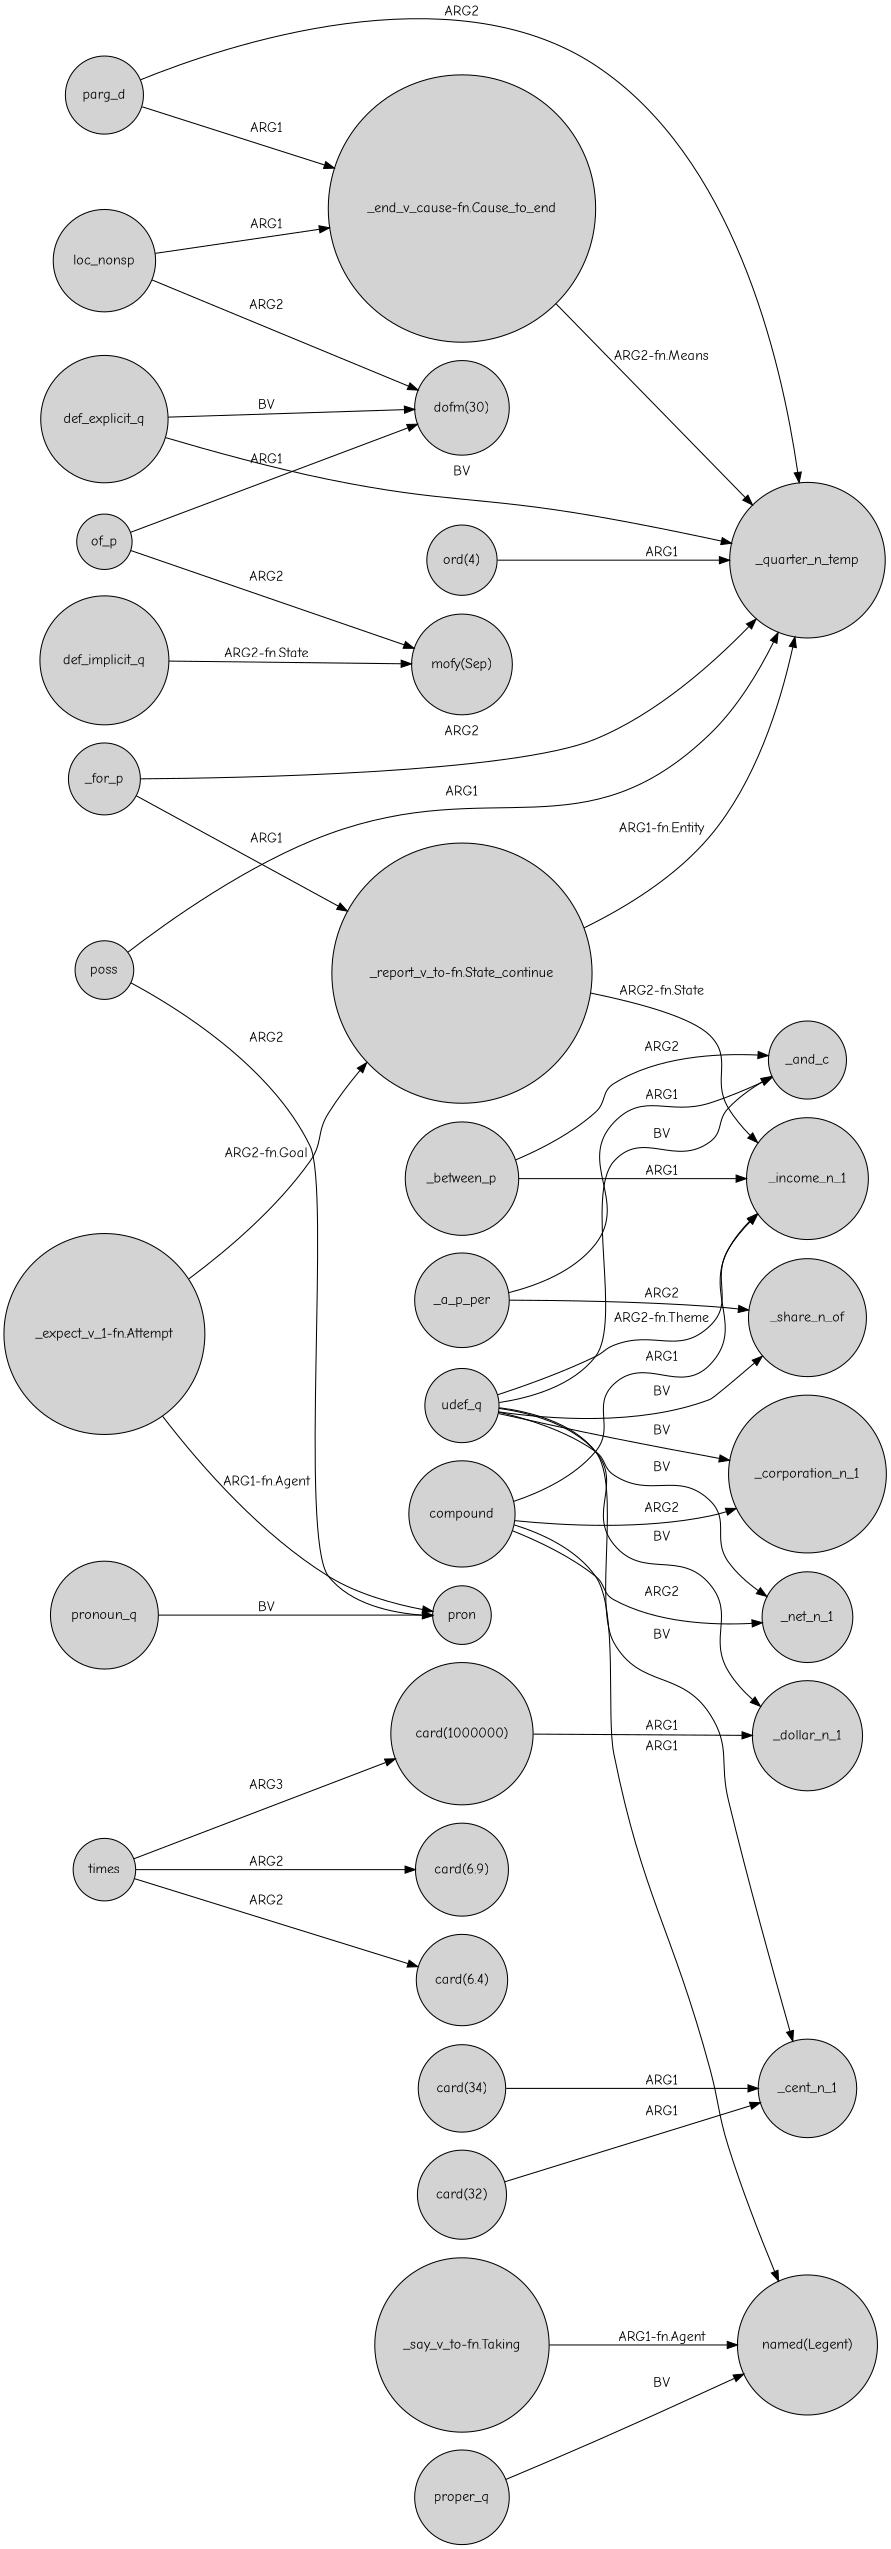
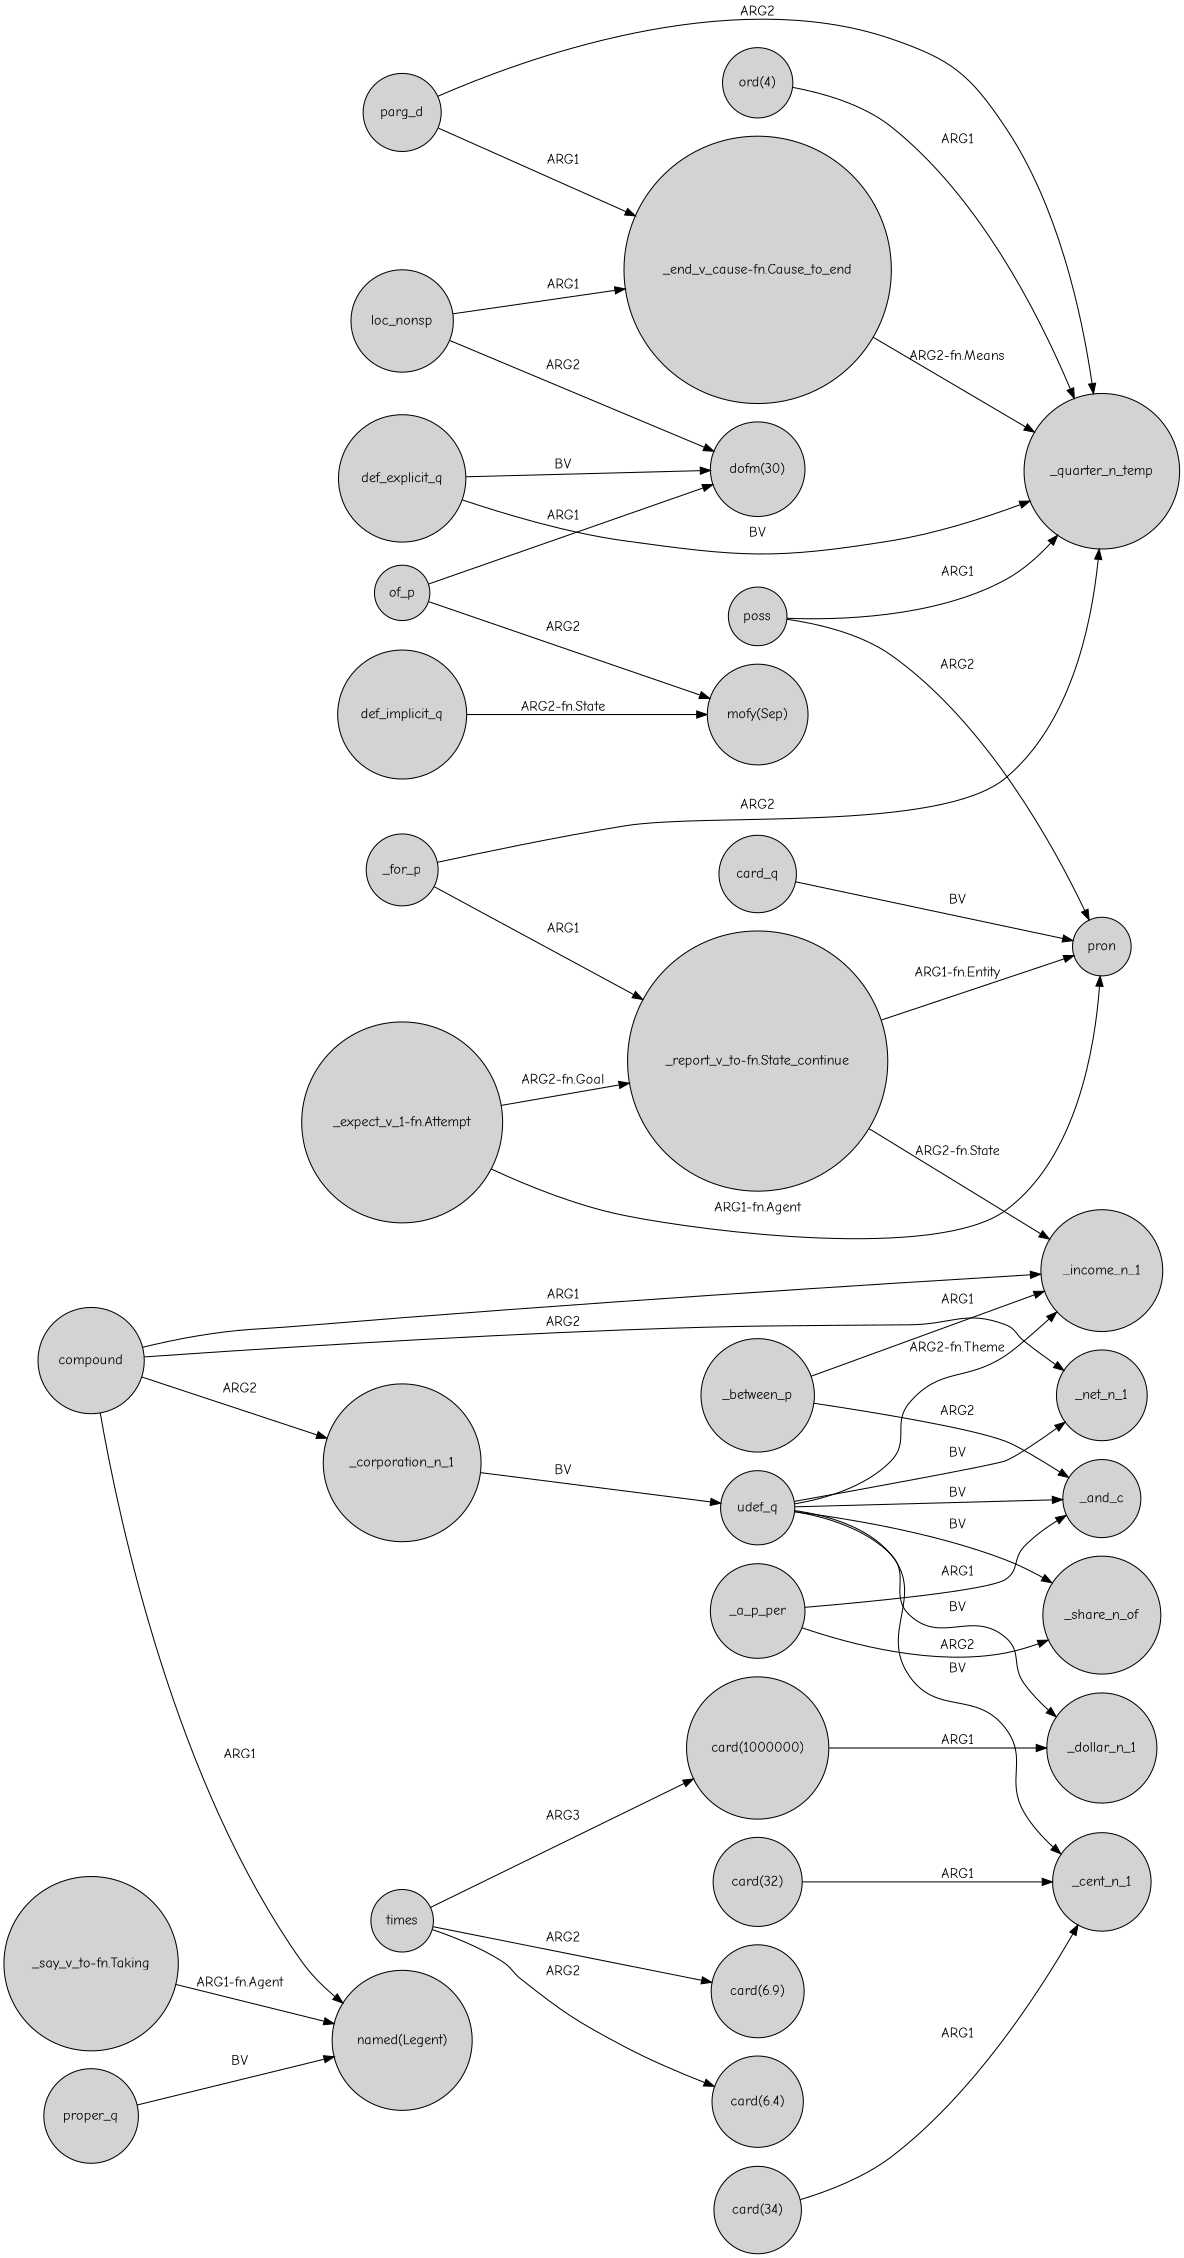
edge "_report_v_to-fn.State_continue" -> "_quarter_n_temp": now "_report_v_to-fn.State_continue" -> "pron"
edge "udef_q" -> "_corporation_n_1": reversed
node "pronoun_q": label "pronoun_q" -> "card_q"
